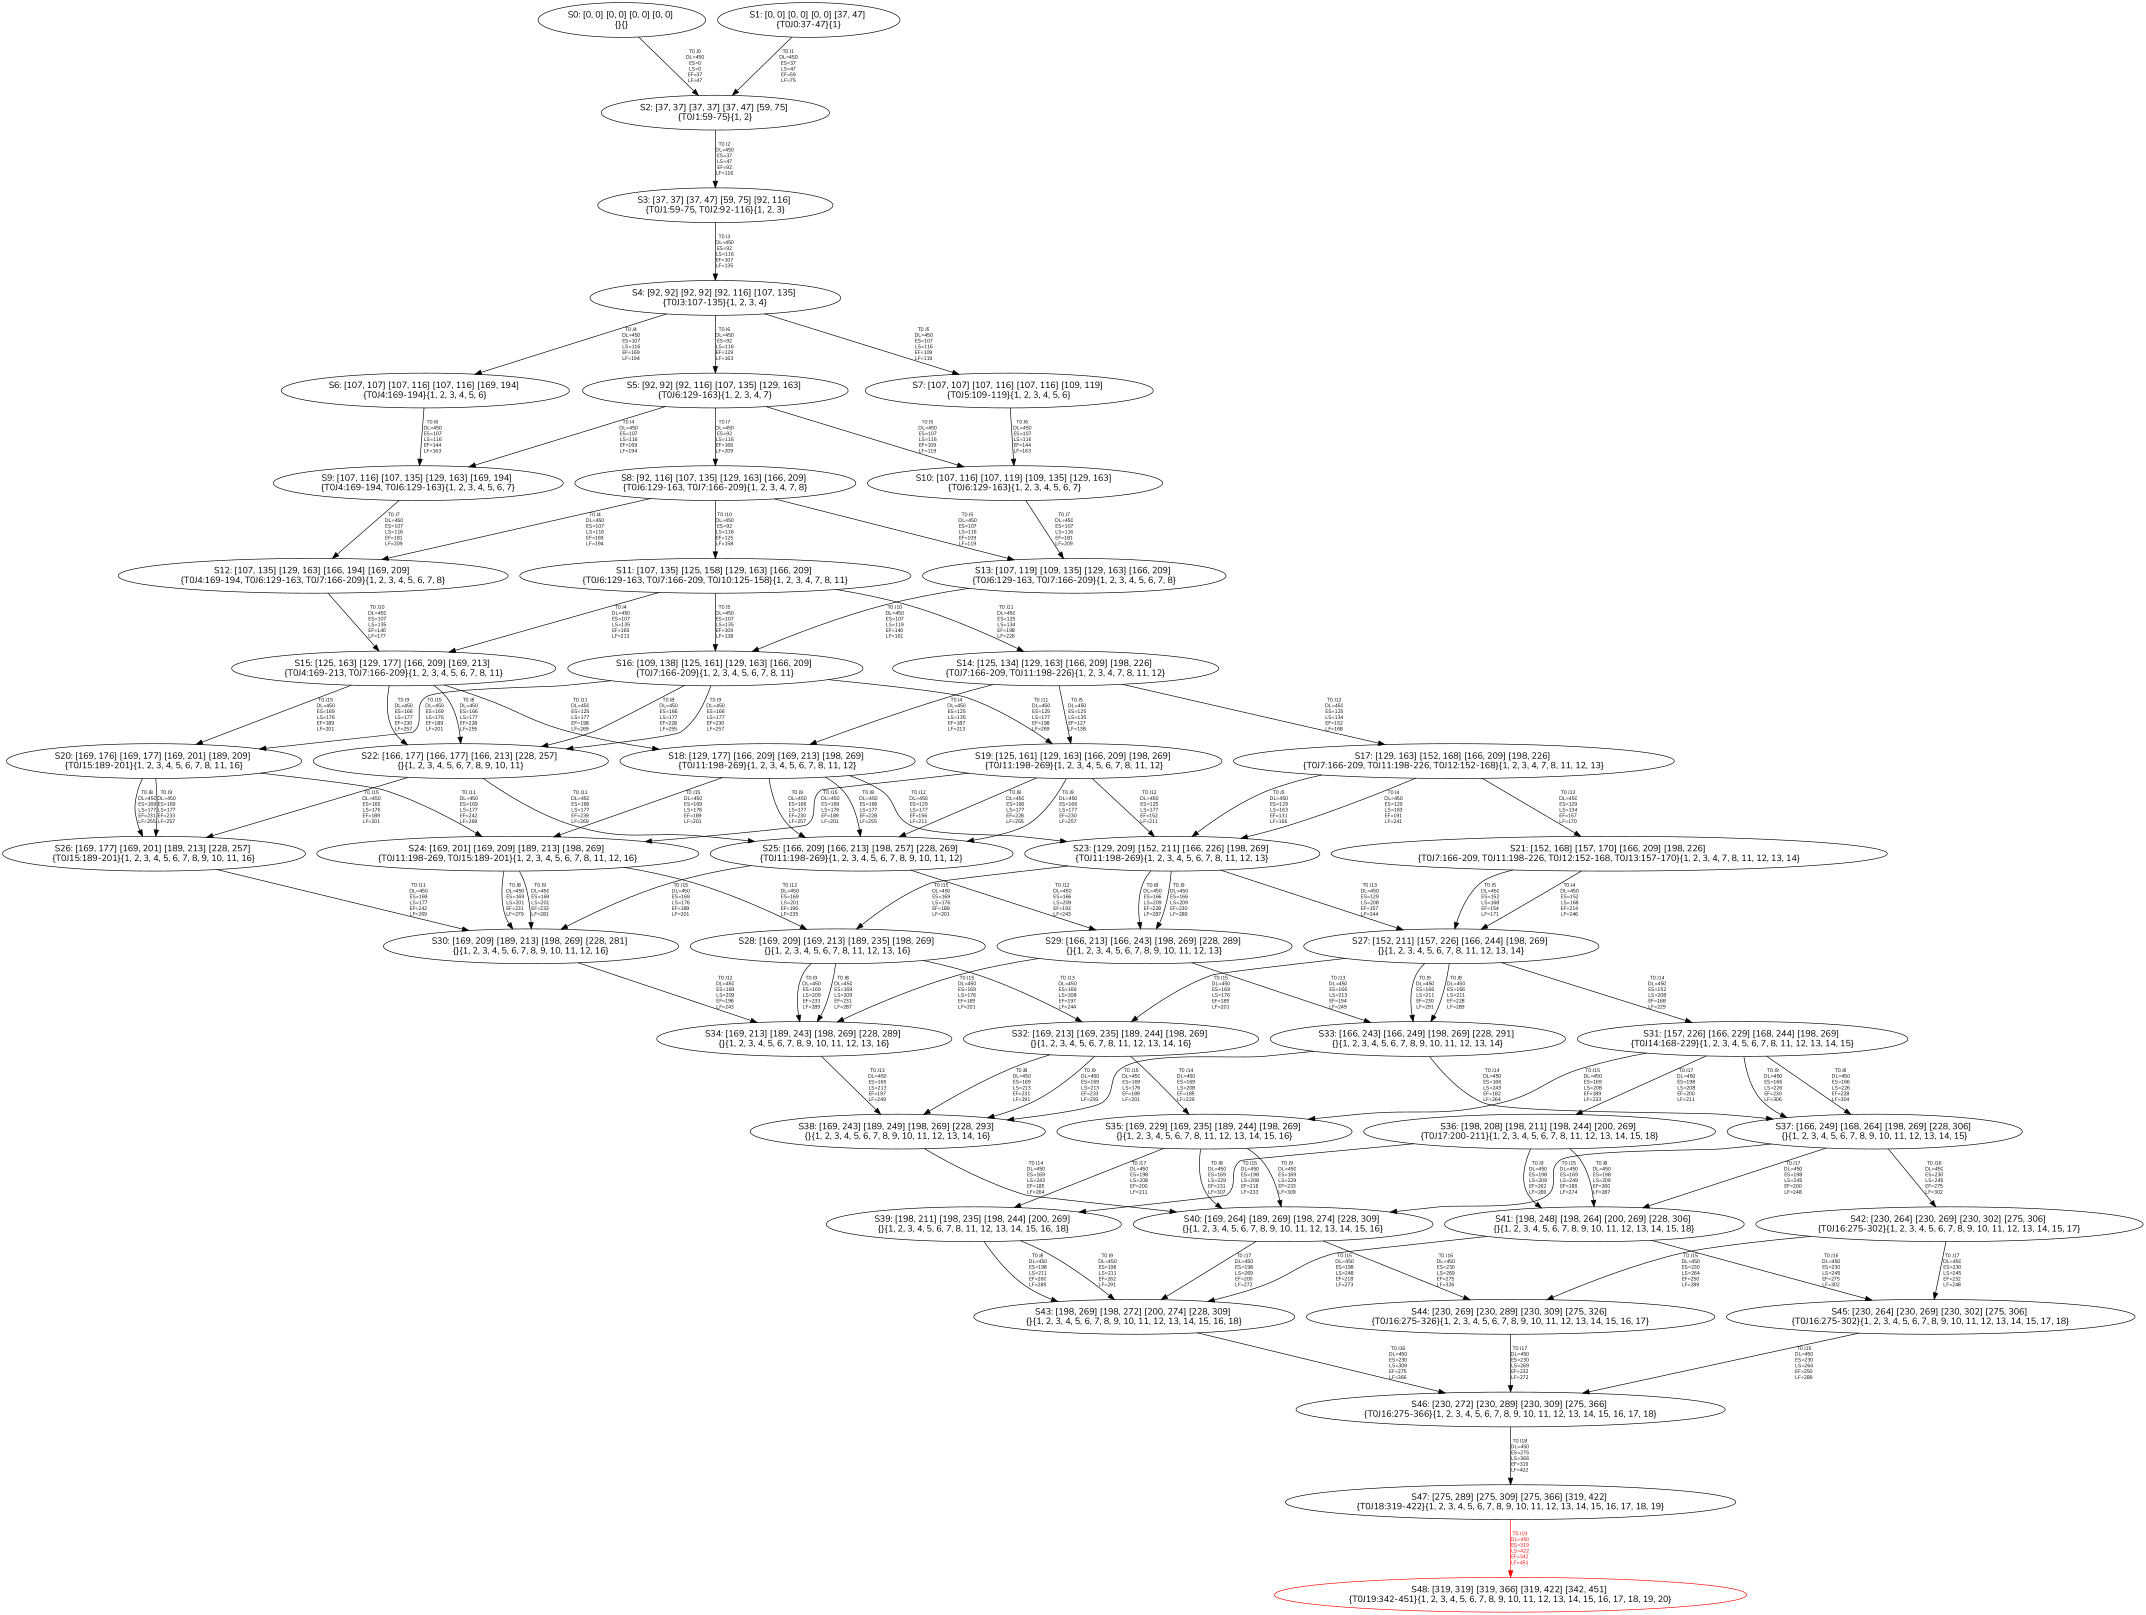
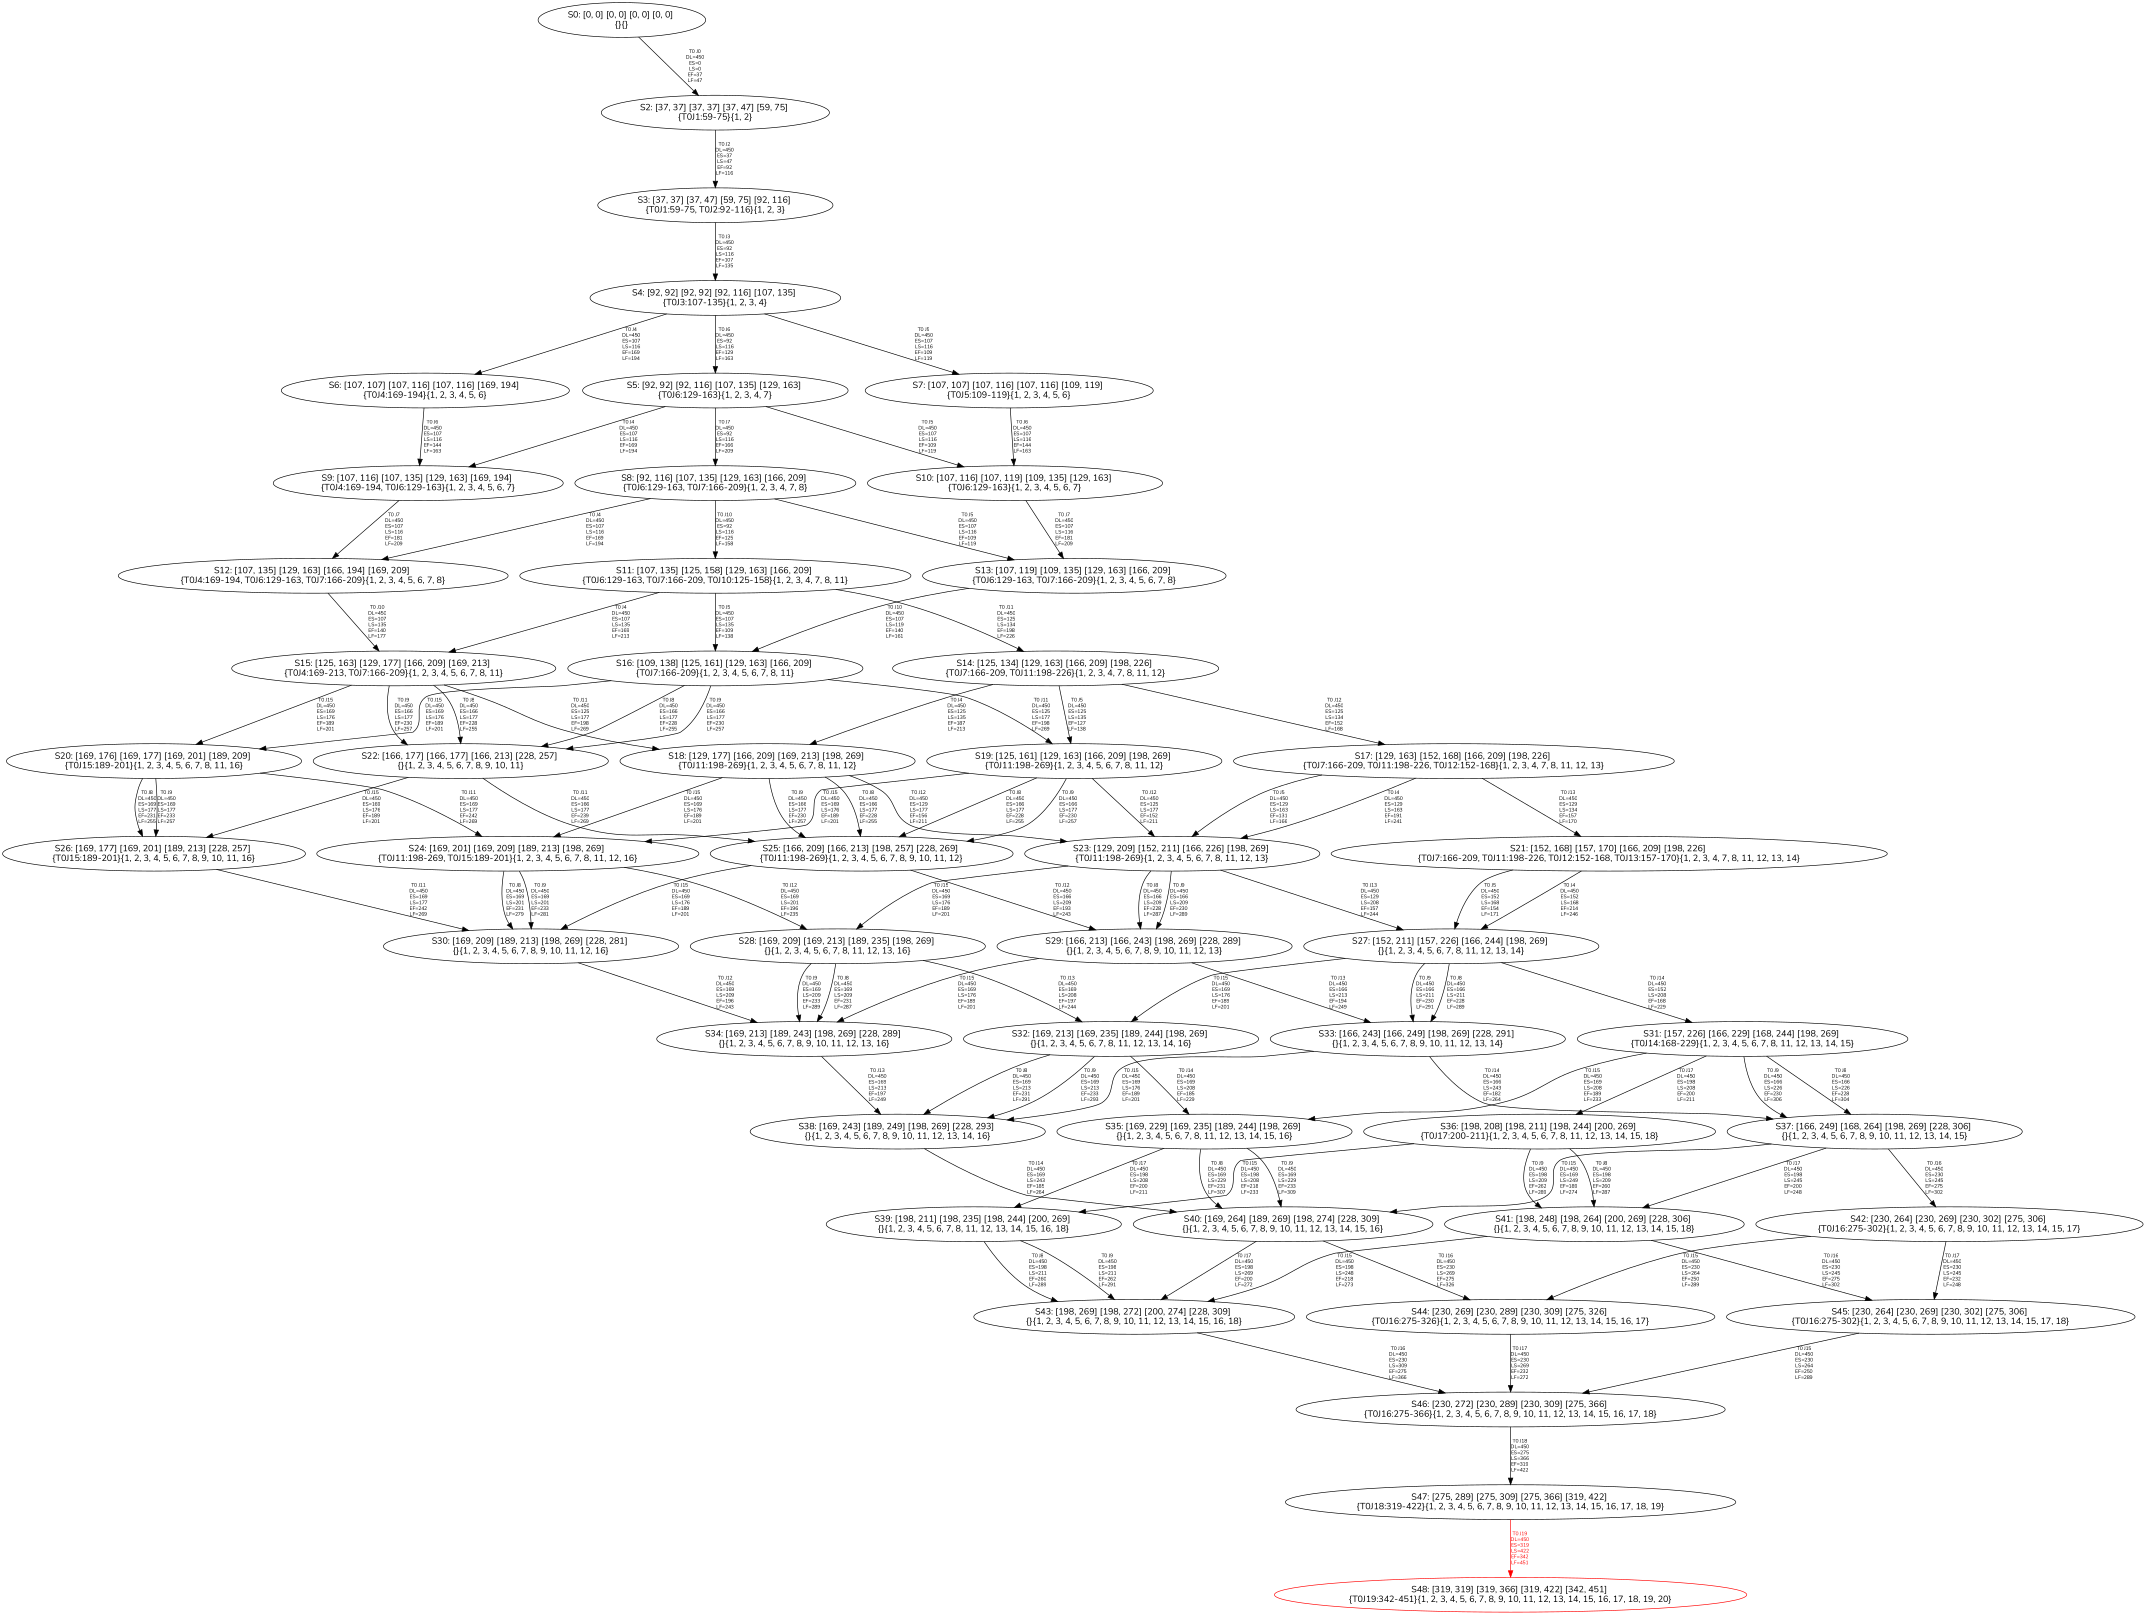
node "S1: [0, 0] [0, 0] [0, 0] [37, 47] {T0J0:37-47}{1}": removed
